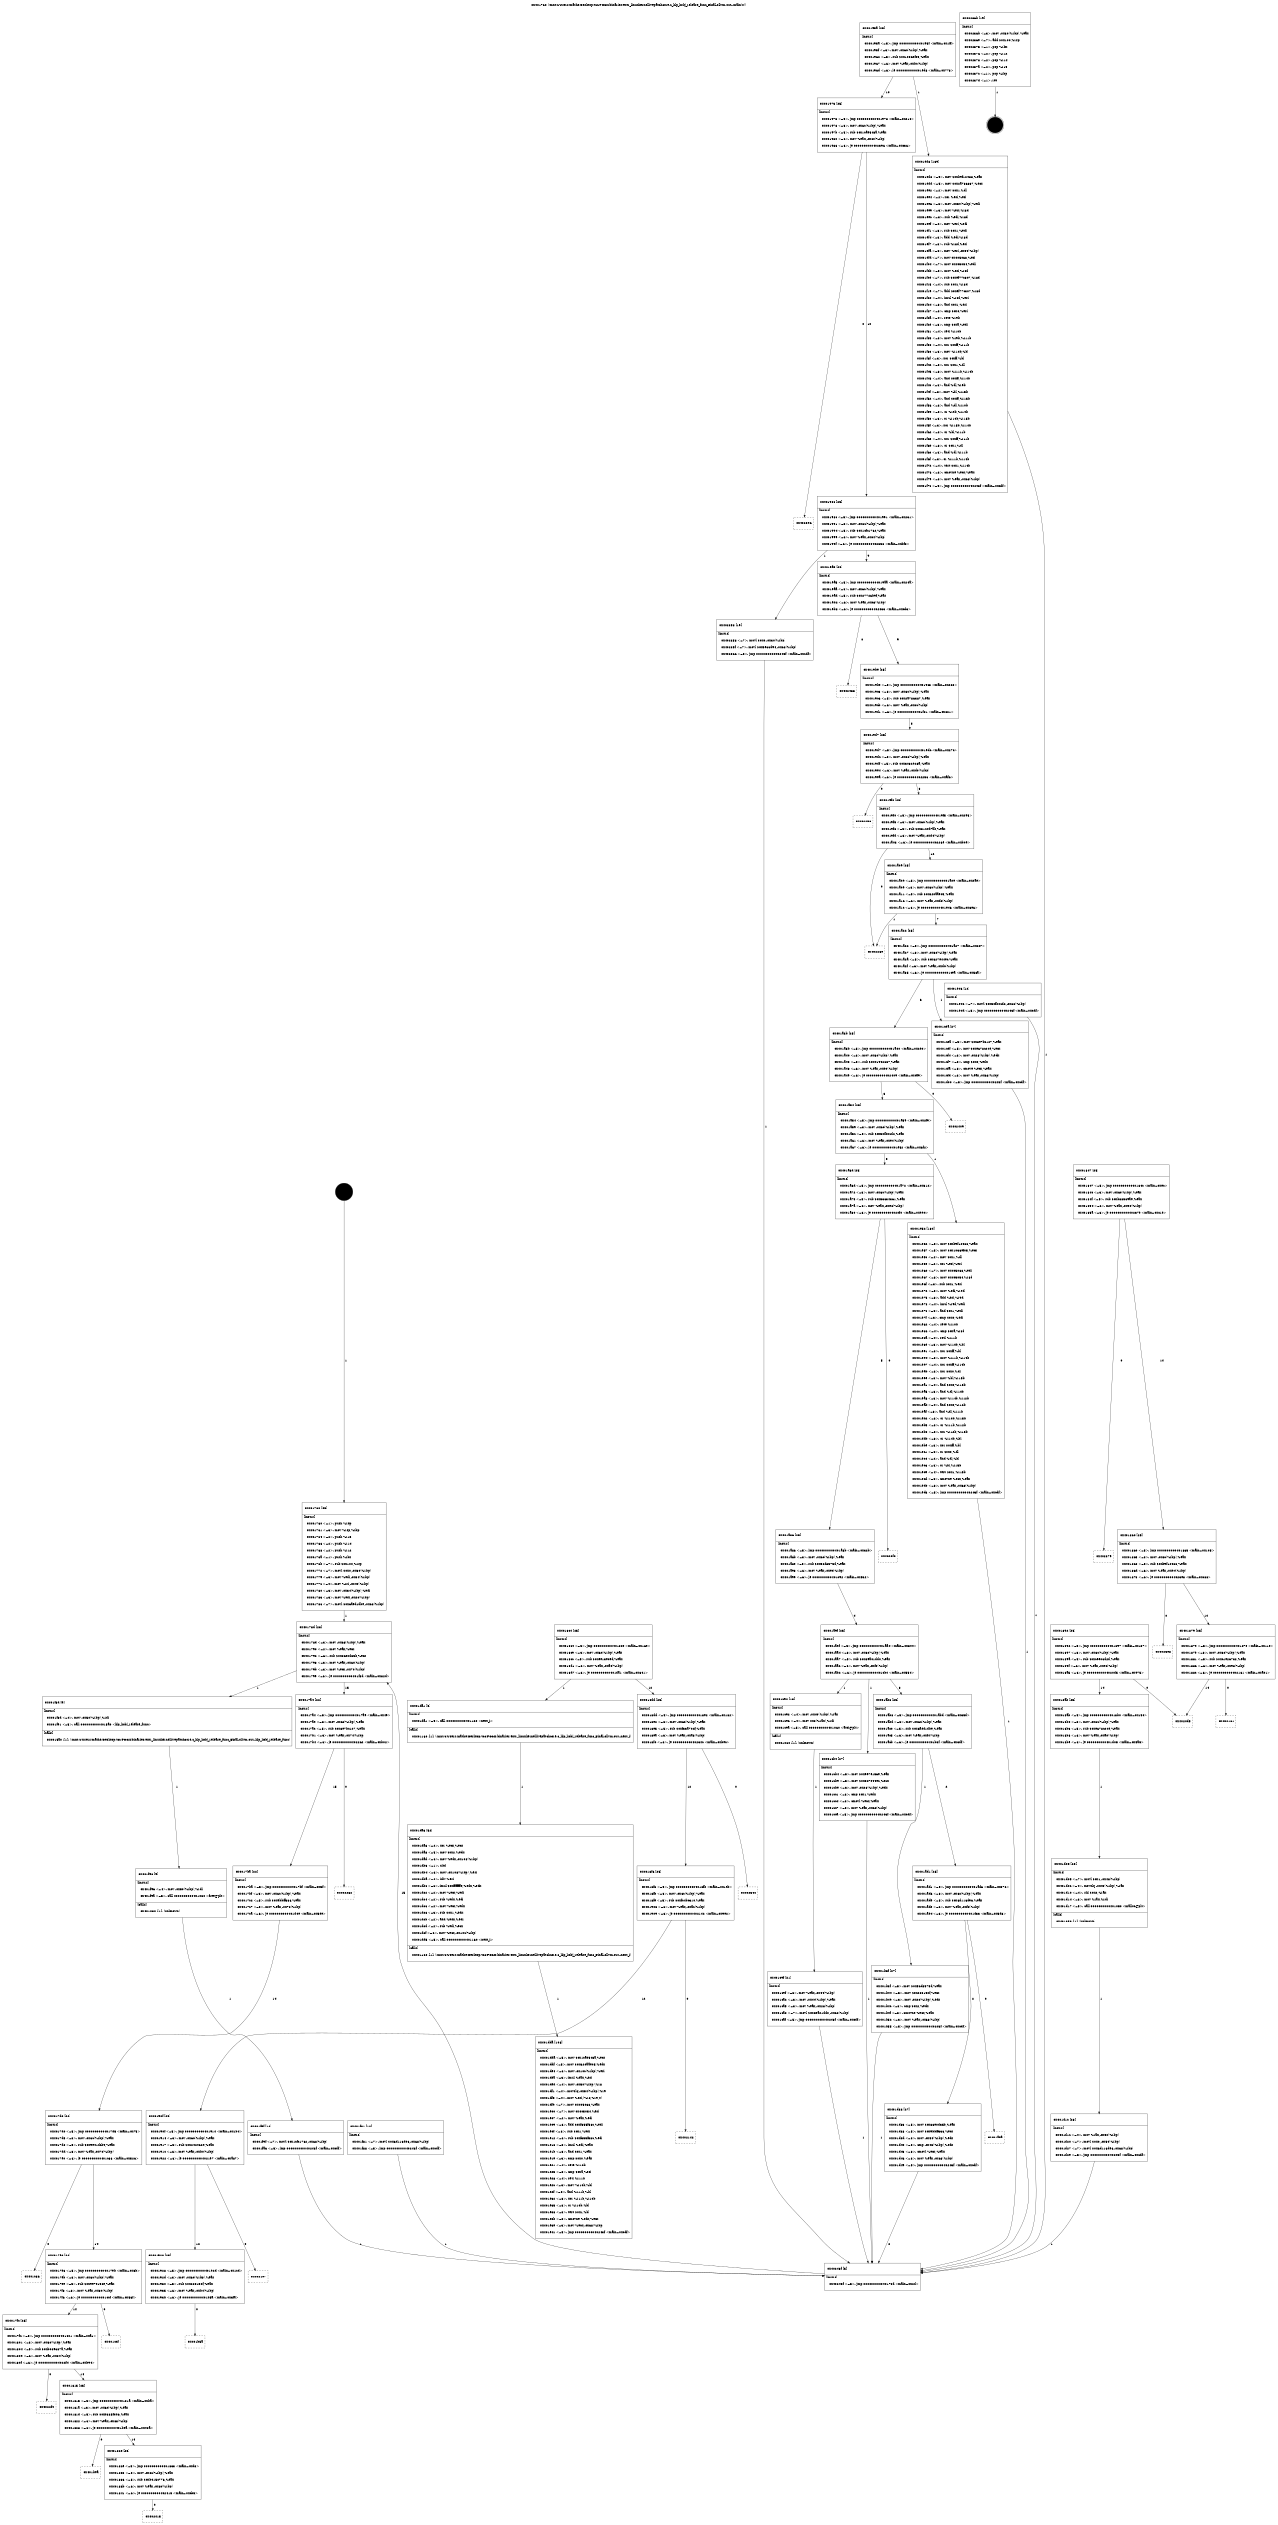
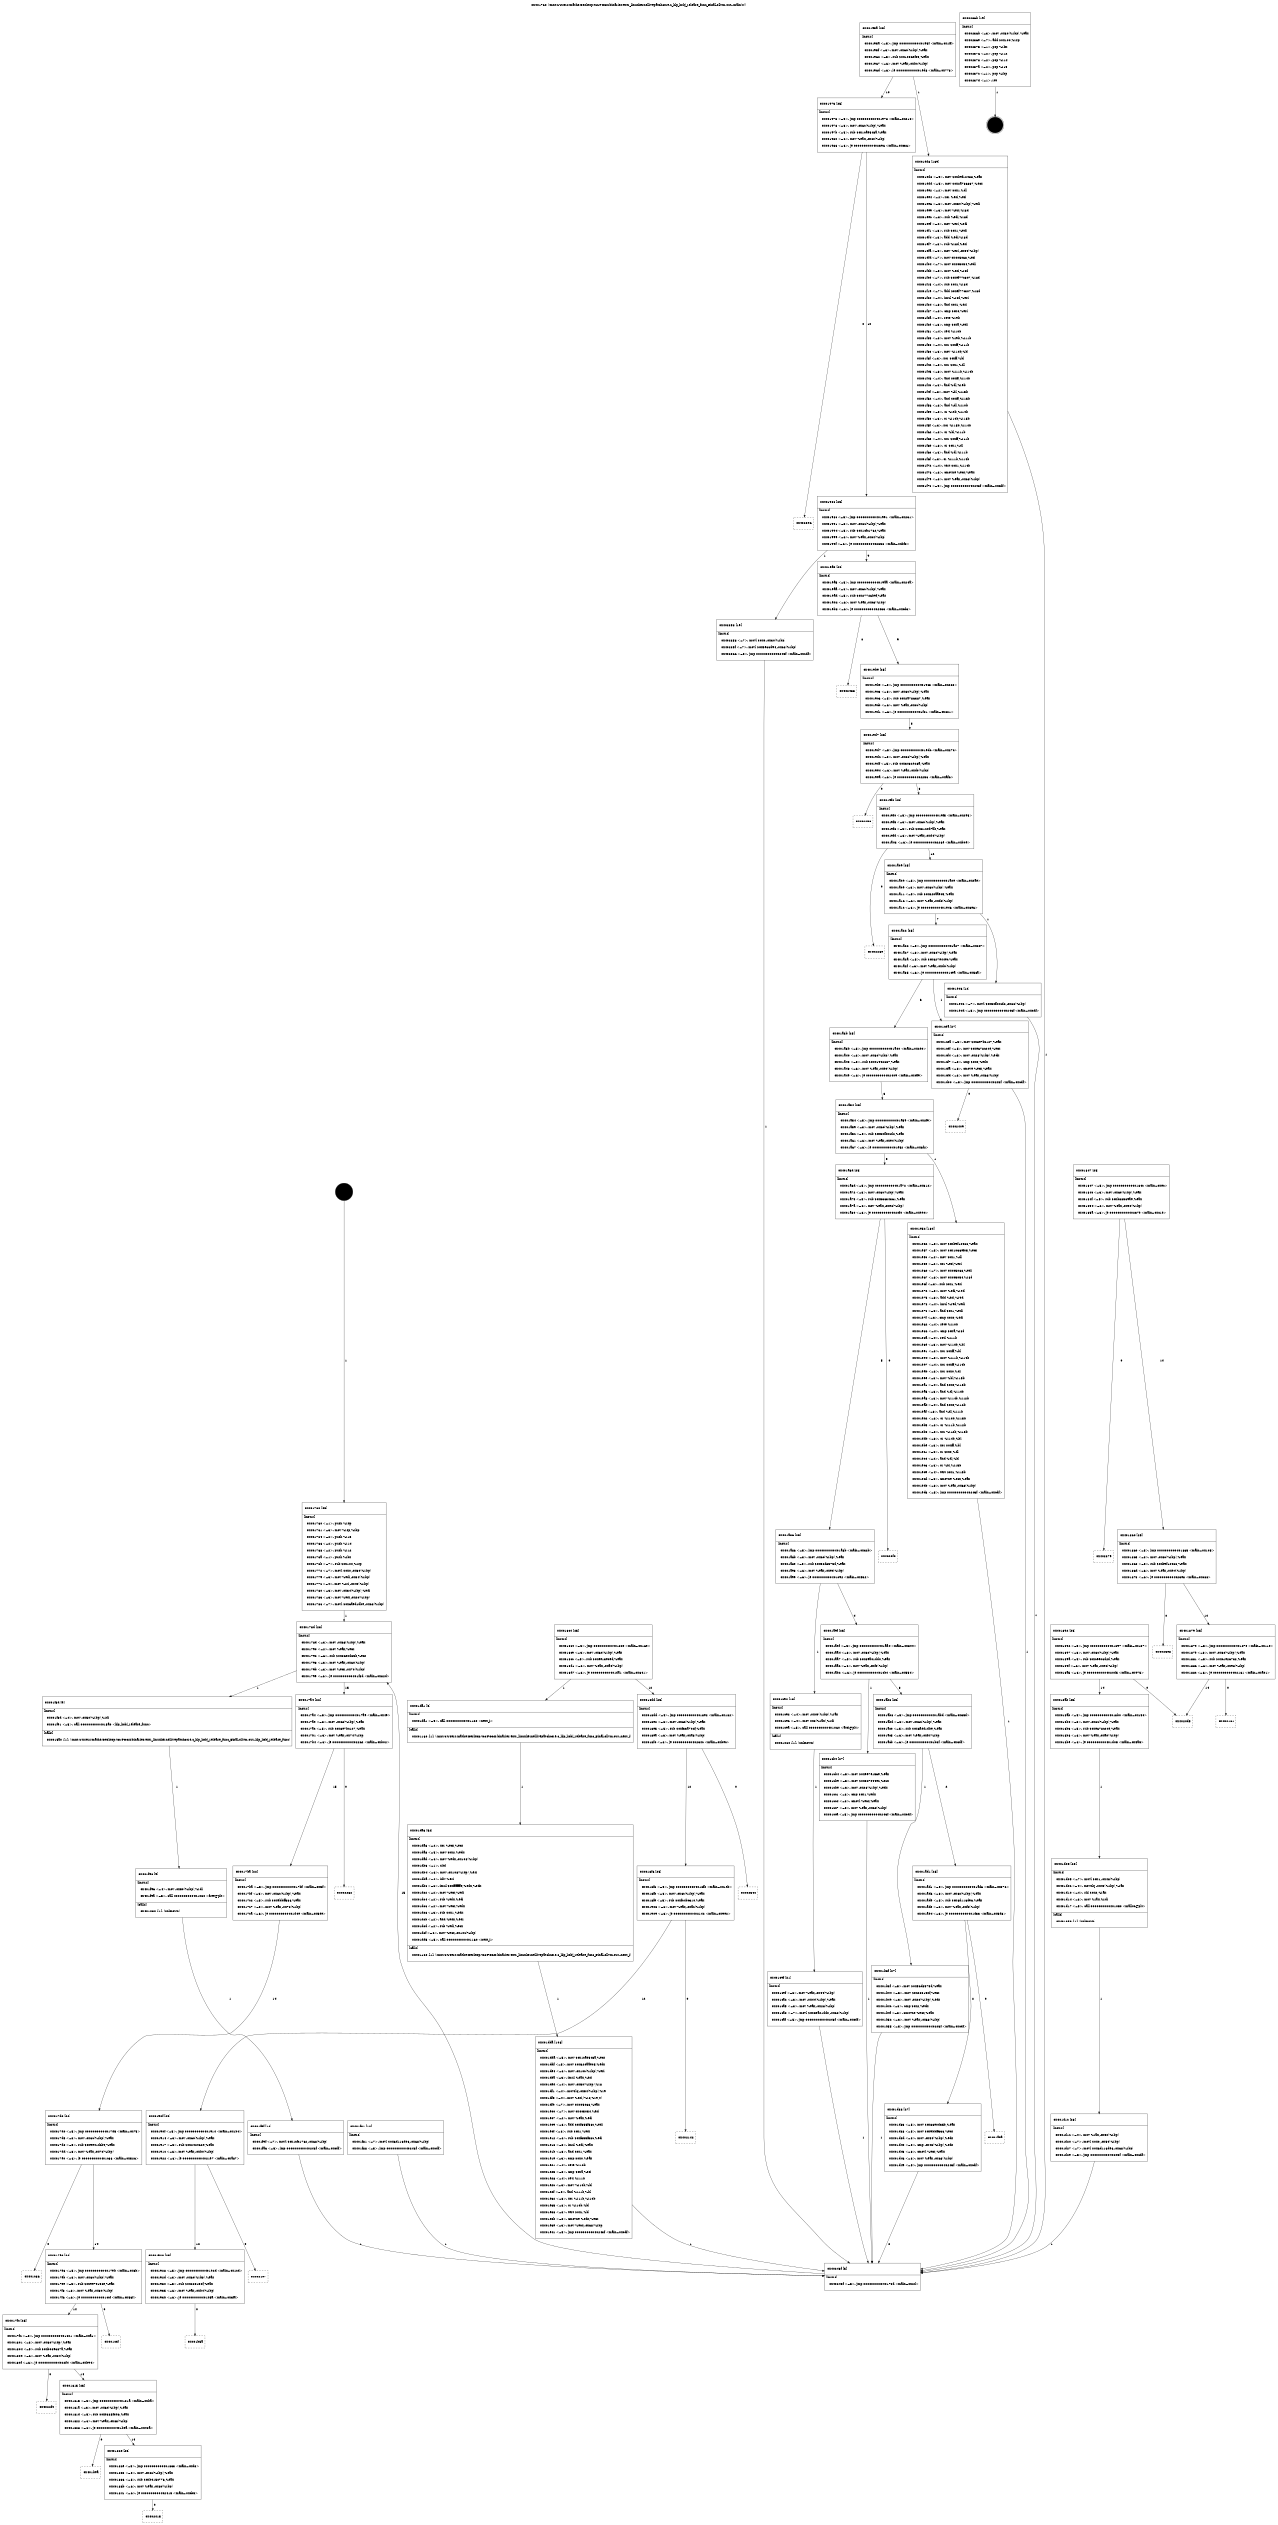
edge "0x401a09 [25]" -> "0x40226e": now "0x401a09 [25]" -> "0x401e46 [12]"
edge "0x401a3b [25]" -> "0x402409": now "0x401cea [27]" -> "0x402409"
edge "0x401a9f [25]" -> "0x401c92 [13]": now "0x401a86 [25]" -> "0x401c92 [13]"
edge "0x401dda [108]" -> "0x40243f [5]": added, label "1"
